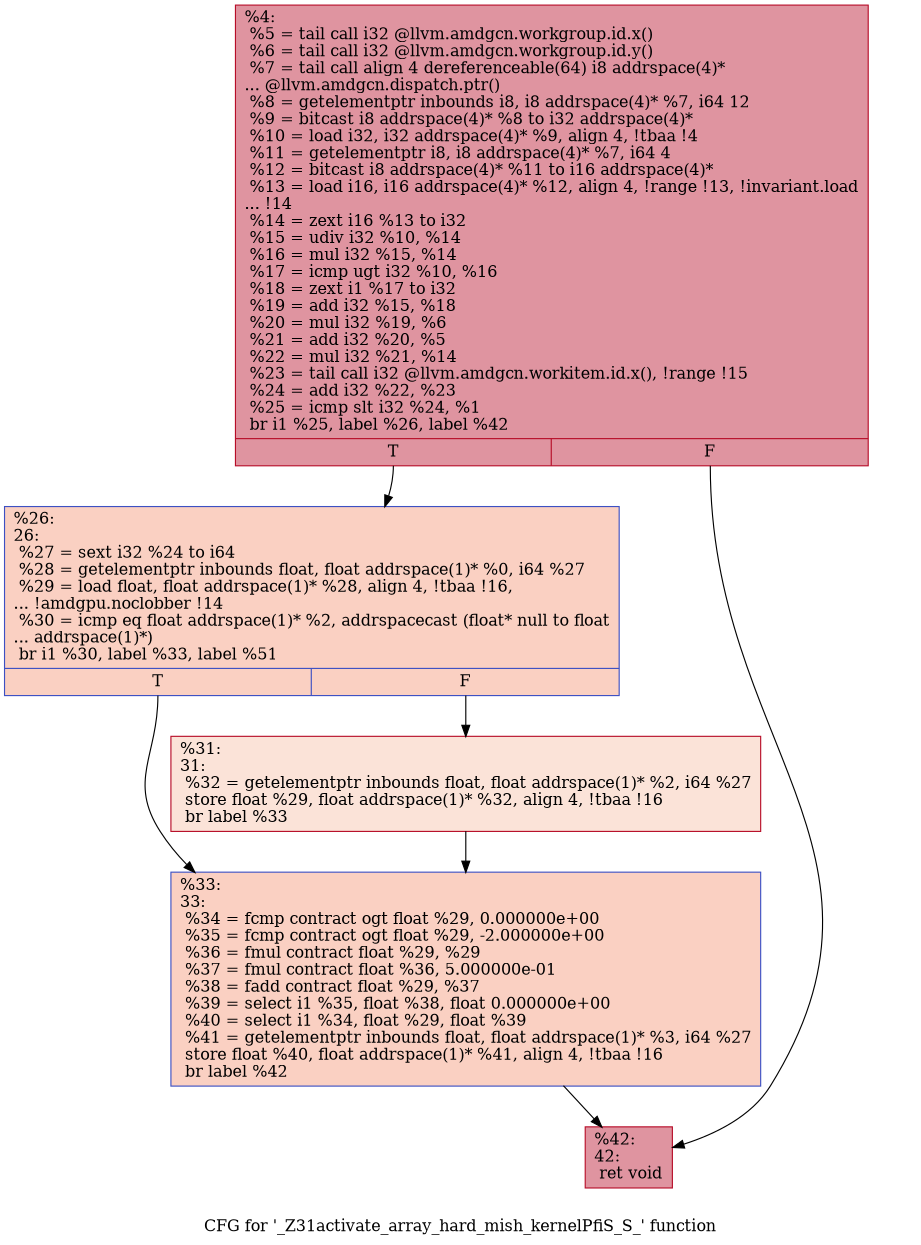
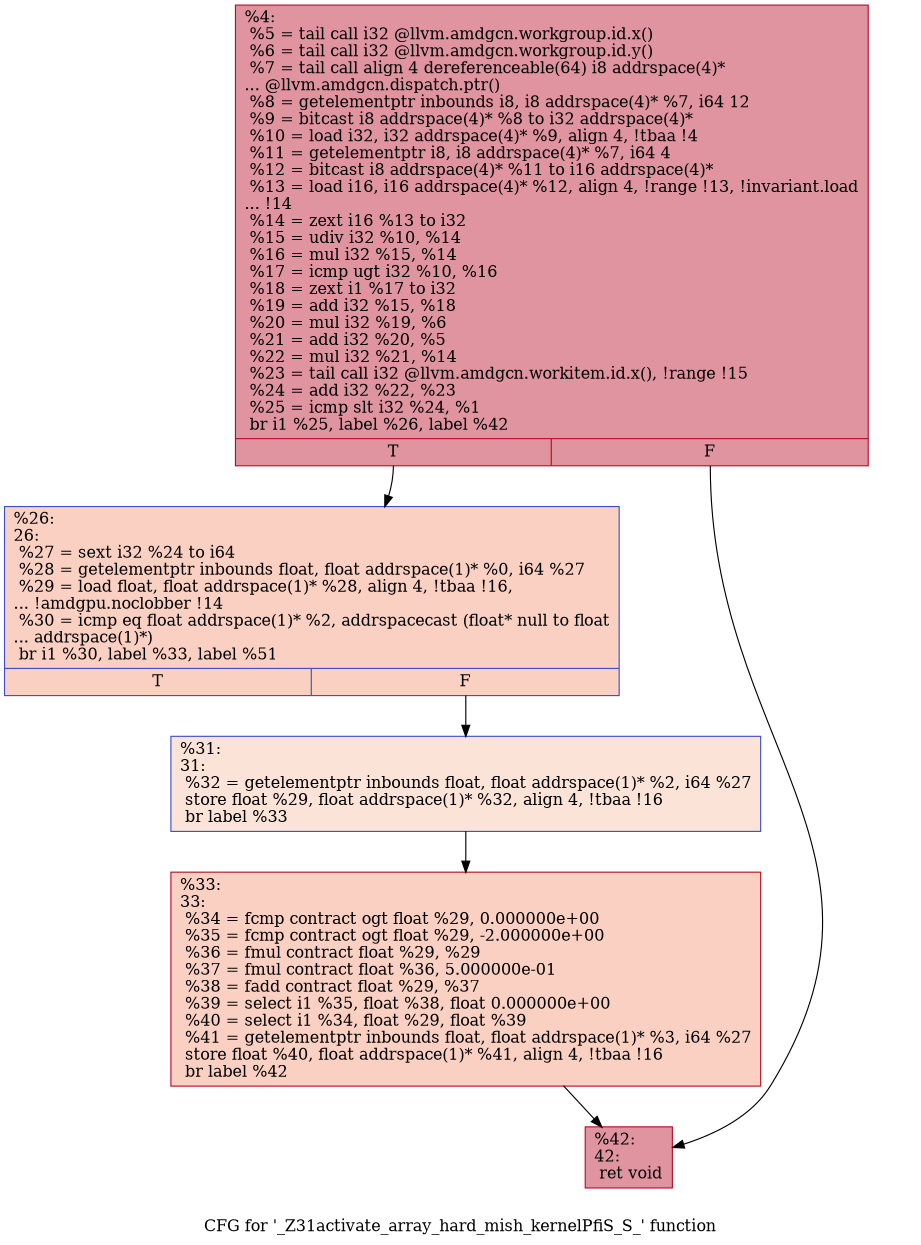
node "%31:": color #b70d28ff -> #3d50c3ff
edge "%26:" -> "%33:": removed
node "%33:": color #3d50c3ff -> #b70d28ff
